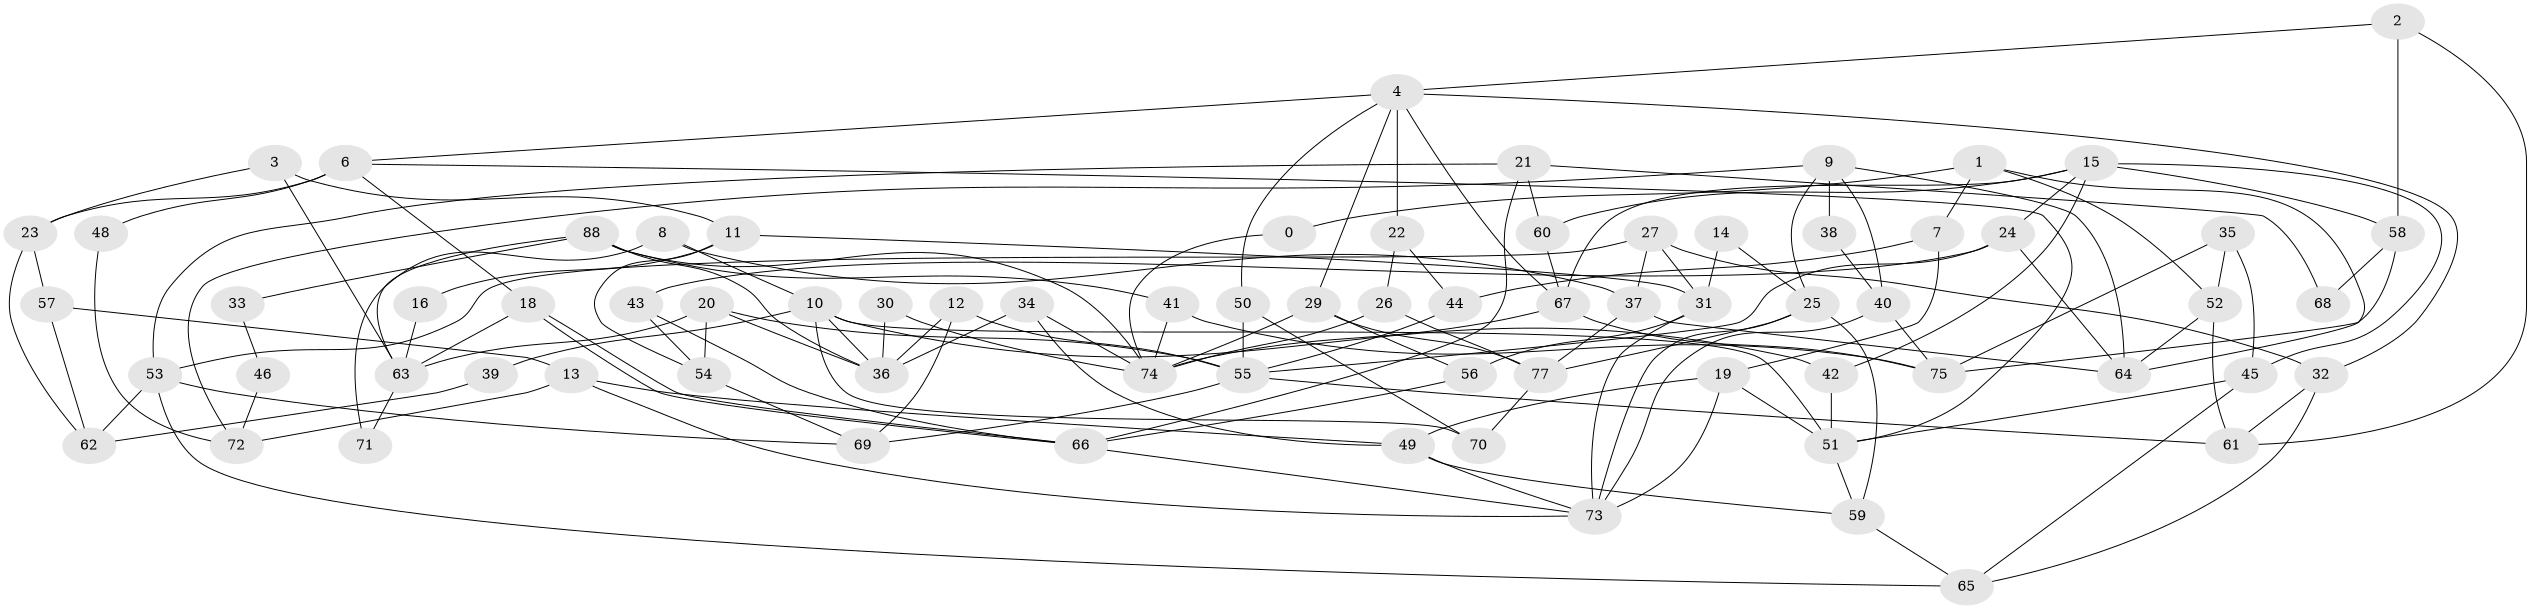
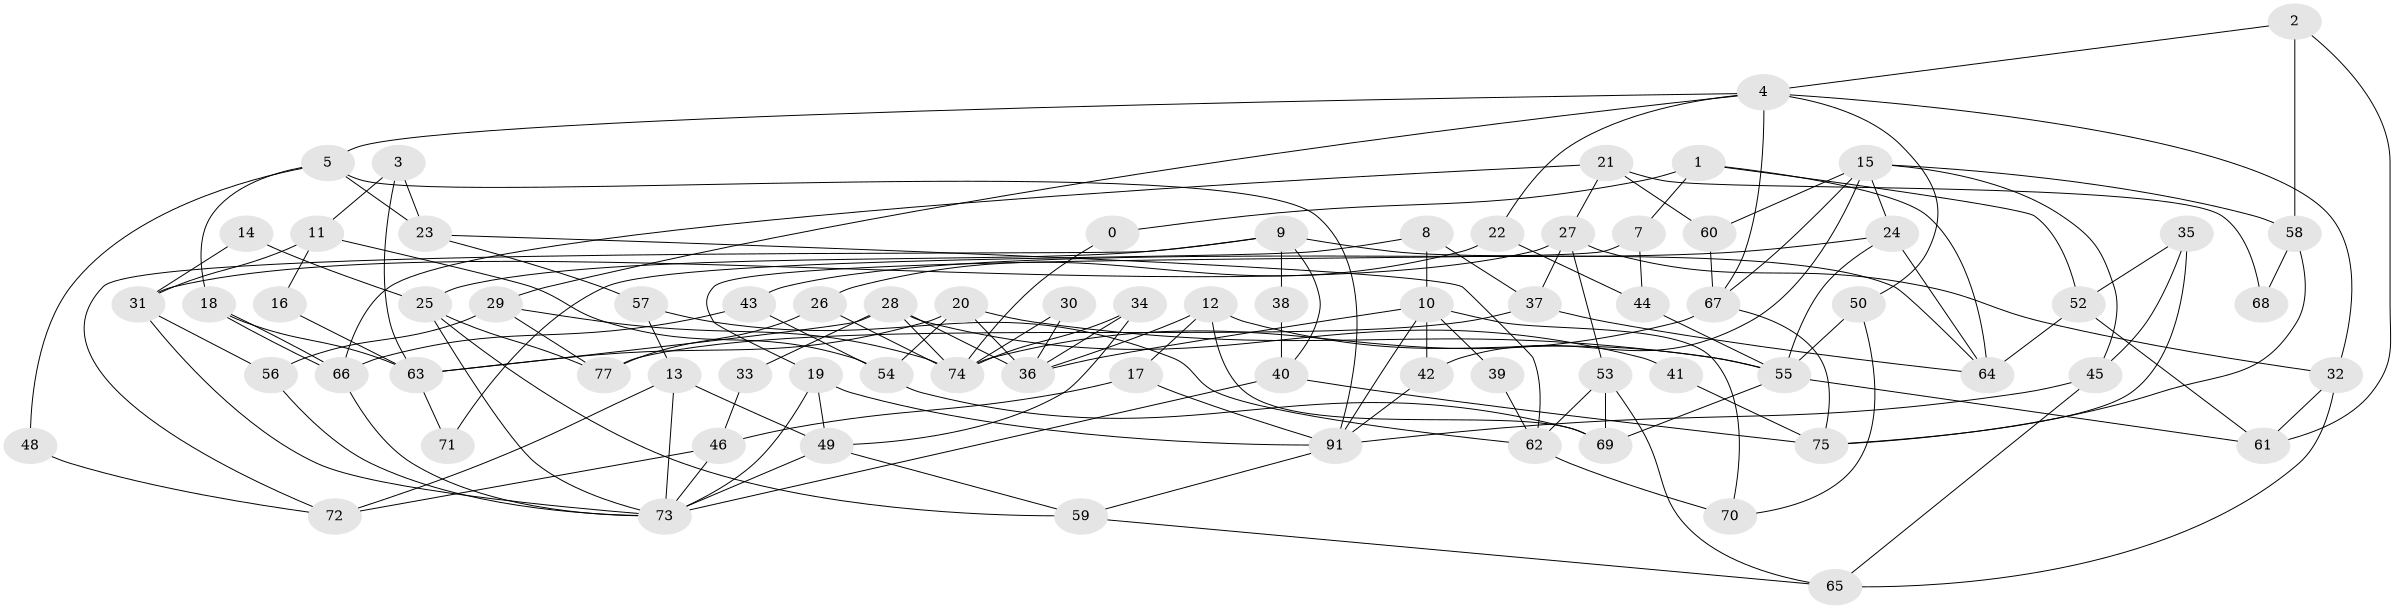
node "6": label "6" -> "5"
edge "21" -- "53": now "21" -- "27"
node "88": label "88" -> "28"
edge "41" -- "74": removed
node "17": added
edge "56" -- "66": now "56" -- "73"
edge "77" -- "70": now "62" -- "70"
node "51": label "51" -> "91"
edge "46" -- "73": added
